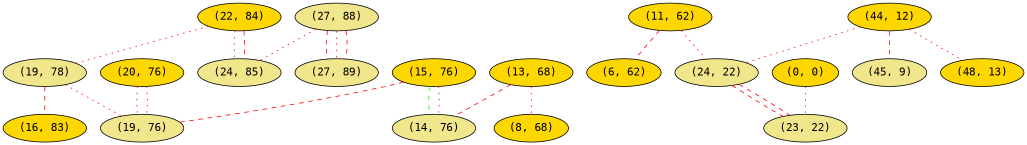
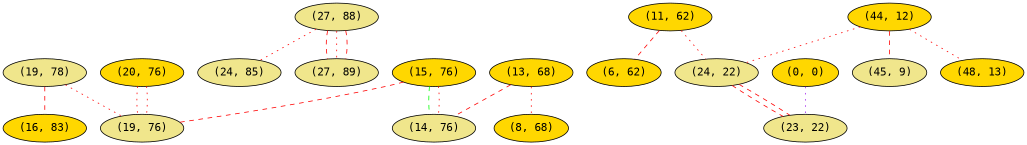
node "(22, 84)": removed
